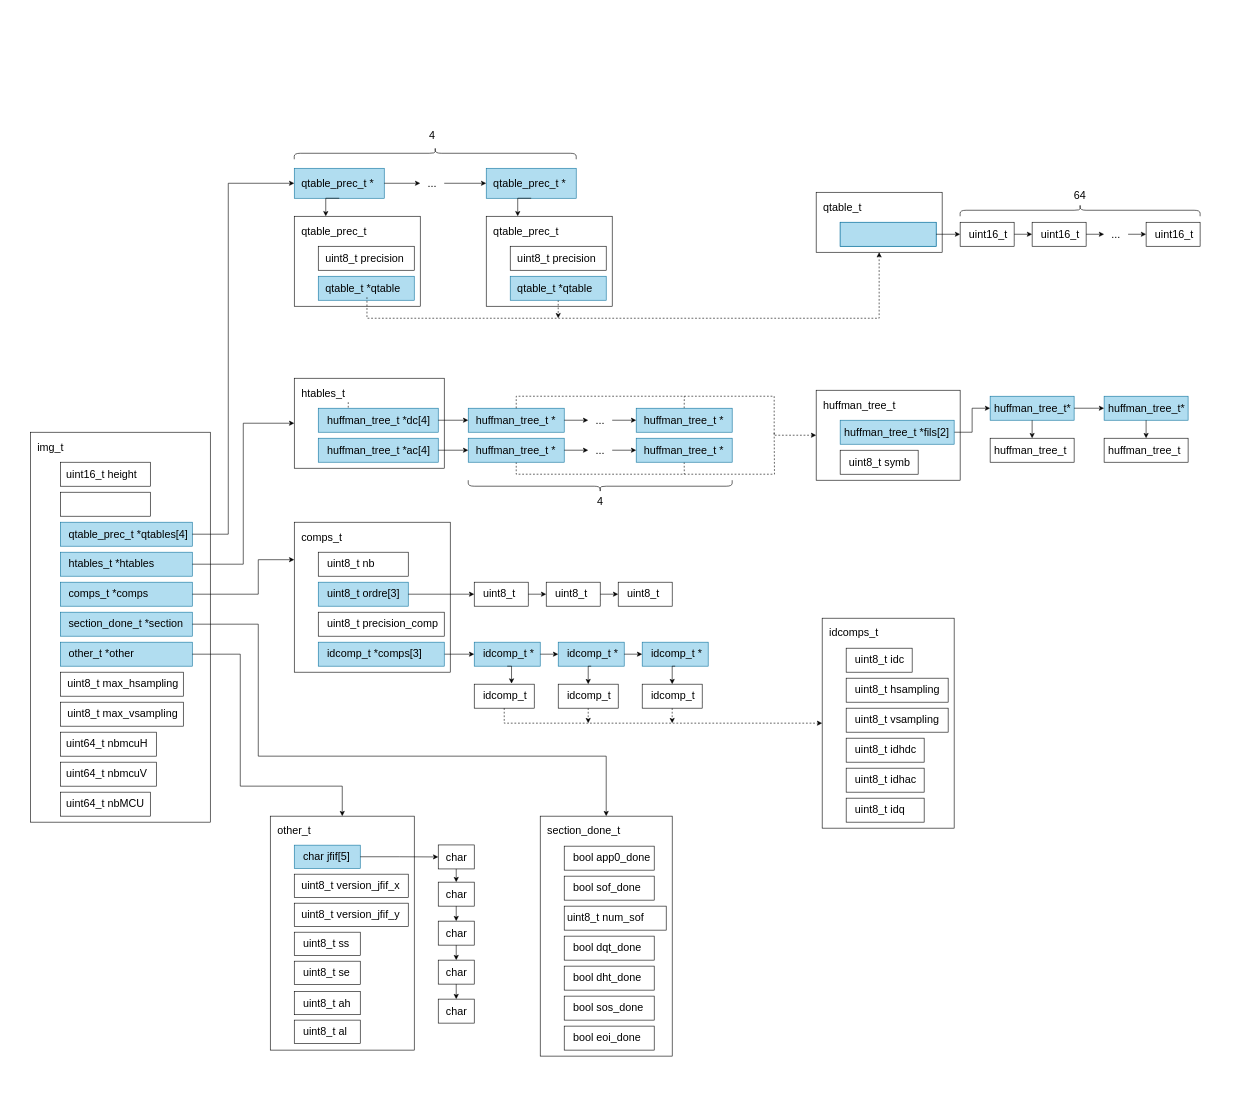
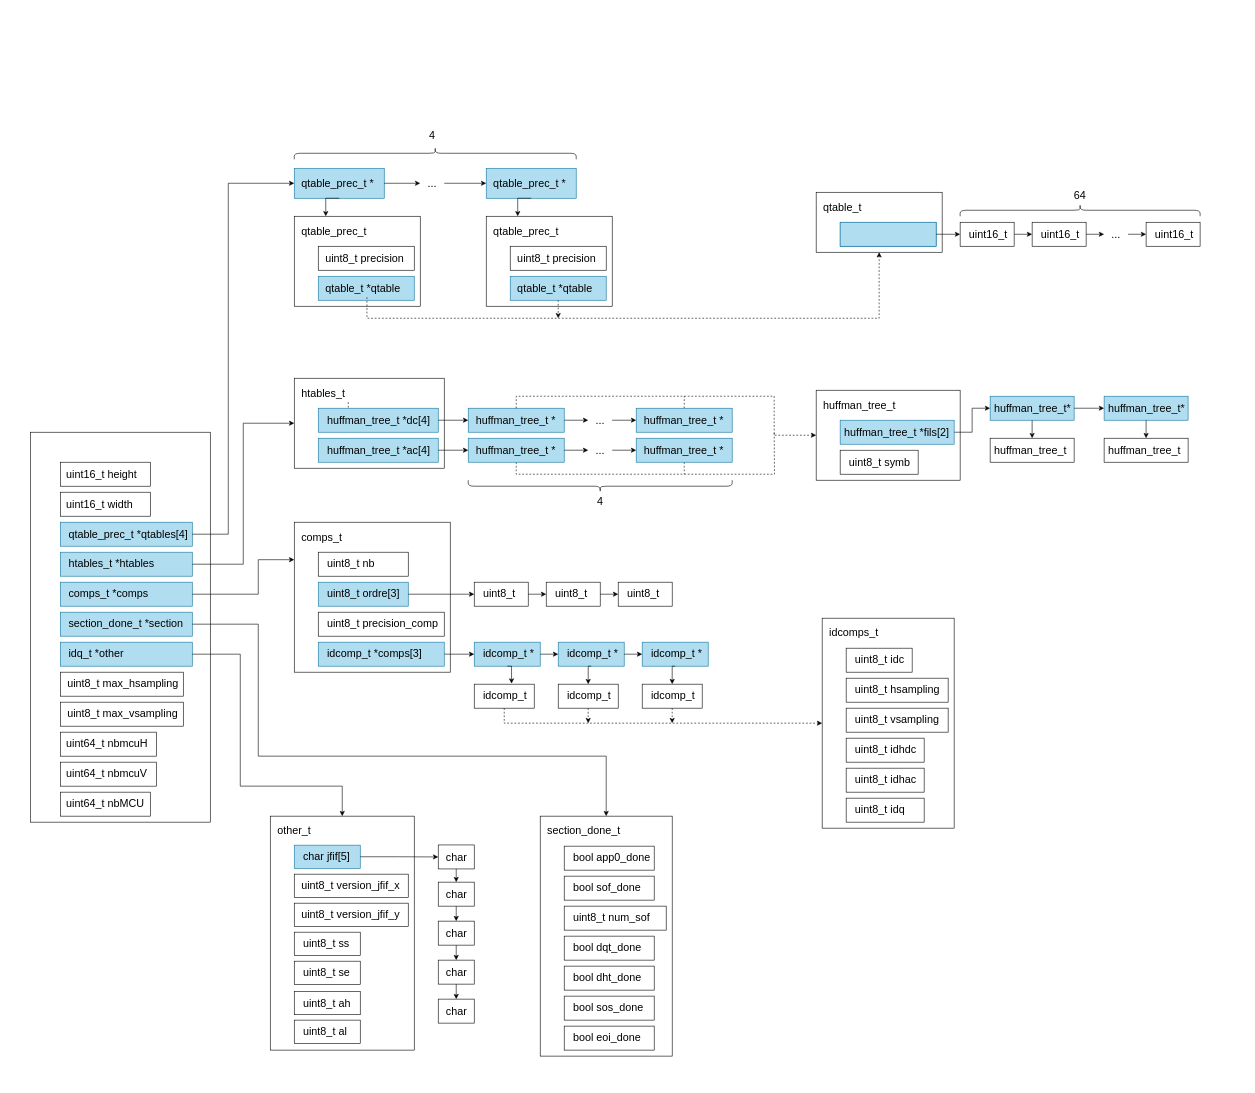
node "img_t": removed
node "uint16_t width": added
node "other_t *other": label "other_t *other" -> "idq_t *other"
node "uint8_t num_sof": moved (610, 918) -> (616, 918)
